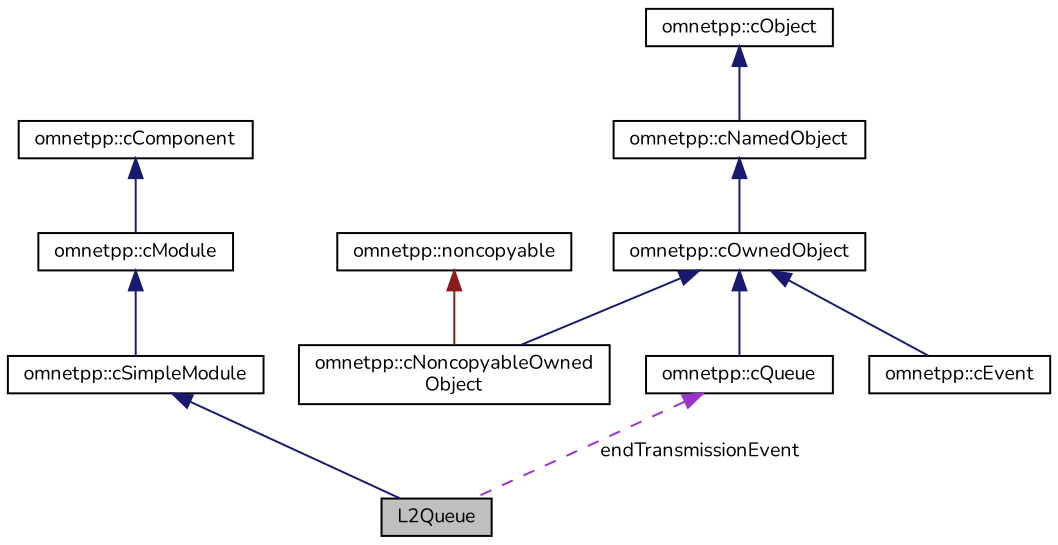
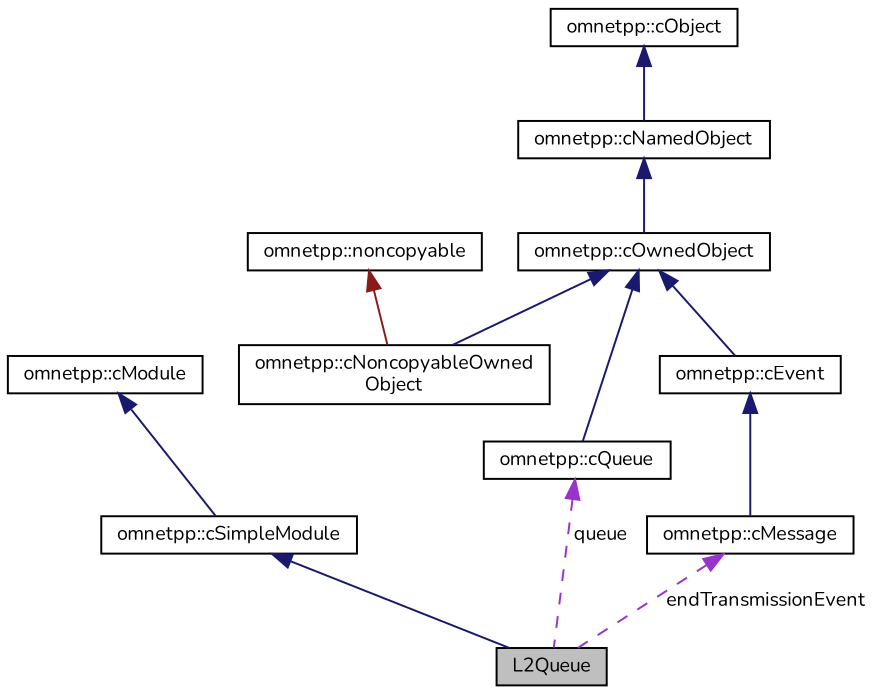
node "omnetpp::cComponent": removed
edge "L2Queue" -> "omnetpp::cQueue": label " endTransmissionEvent" -> " queue"
node "omnetpp::cMessage": added
